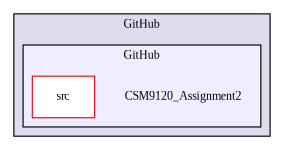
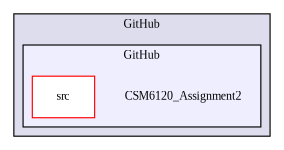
node "CSM9120_Assignment2": label "CSM9120_Assignment2" -> "CSM6120_Assignment2"
